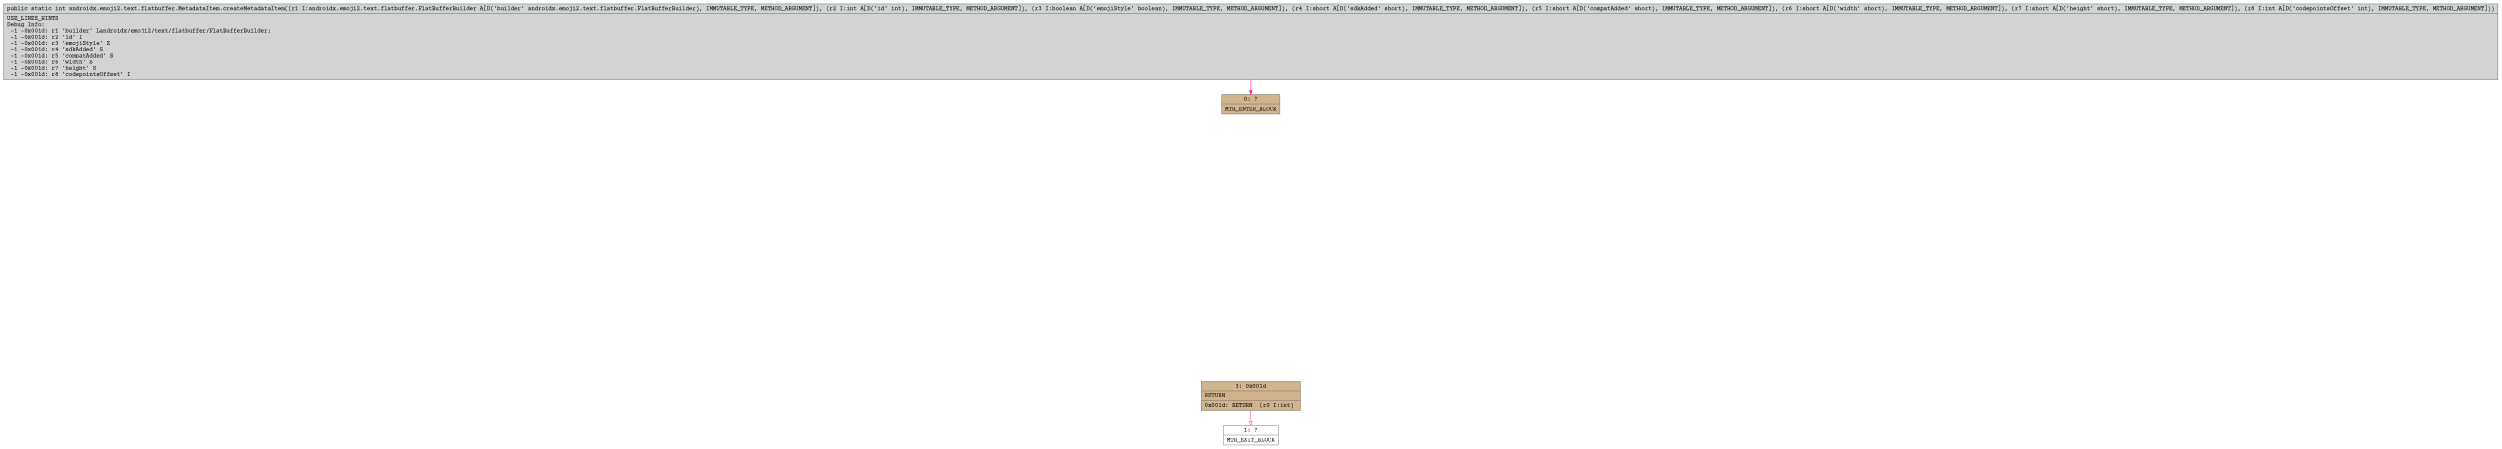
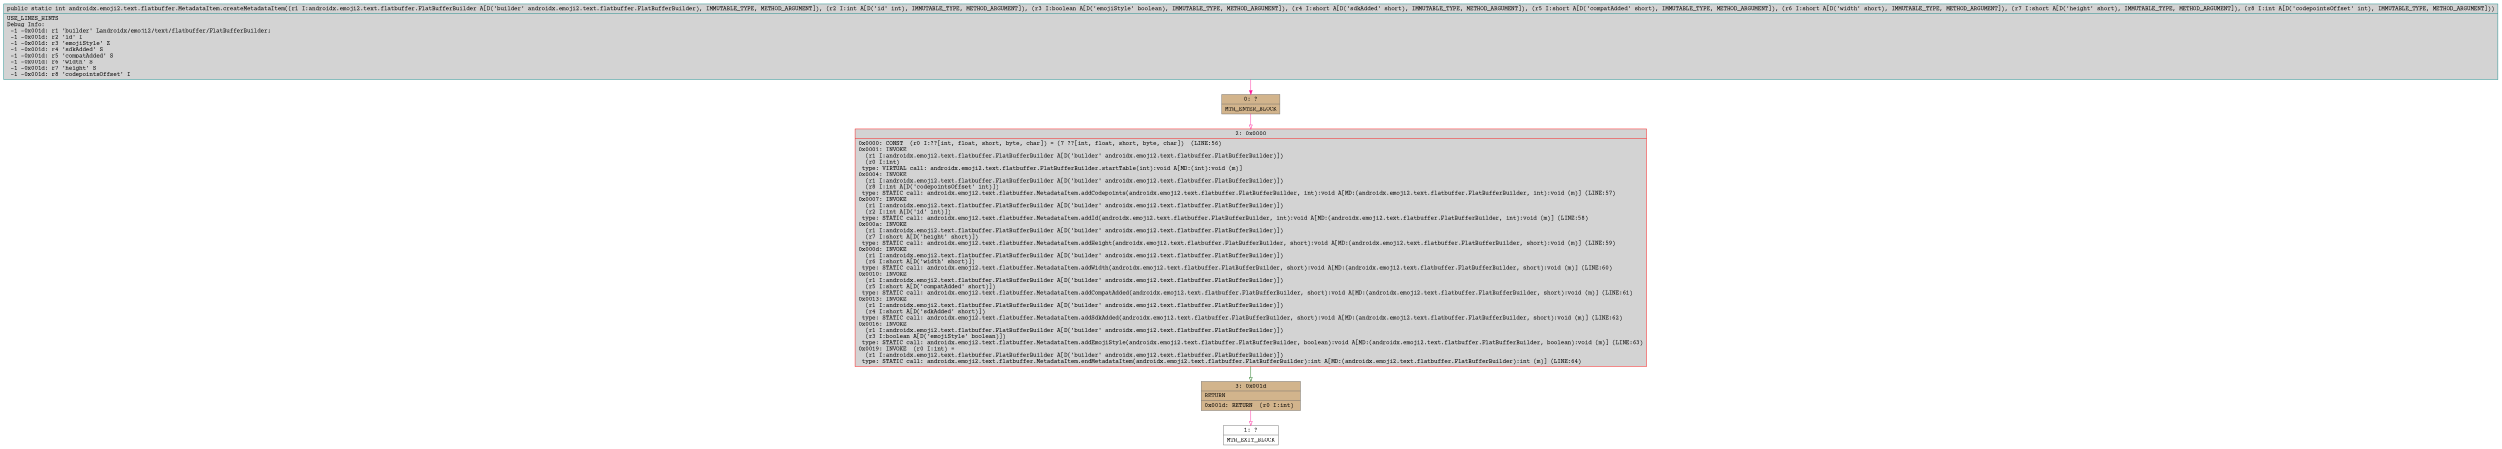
node "2: 0x0000": added
